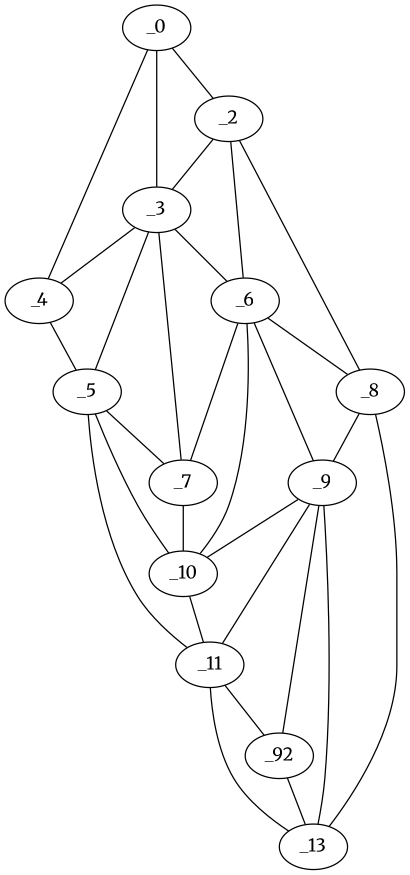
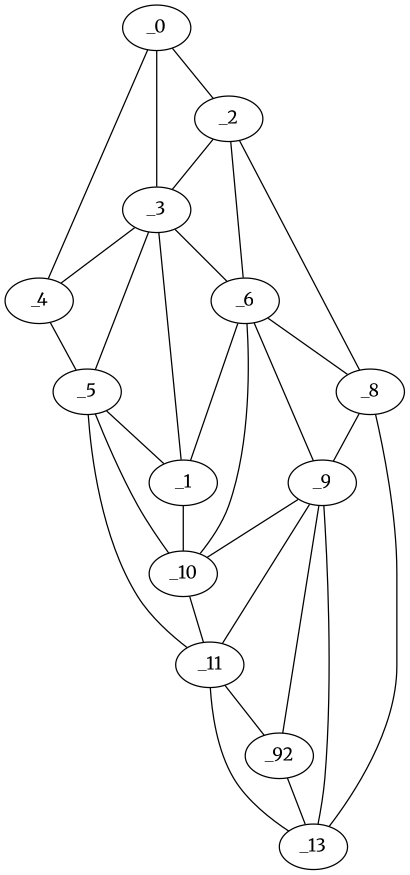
node "_7": label "_7" -> "_1"
